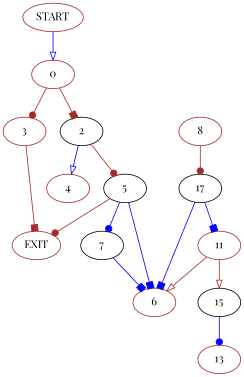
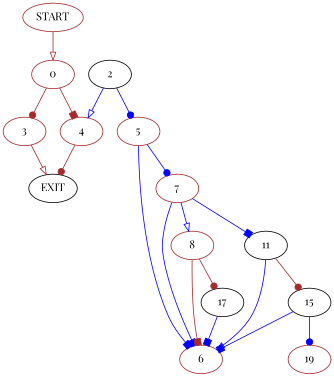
edge "START" -> "0": color blue -> brown
edge "0" -> "2": now "0" -> "4"
edge "2" -> "5": color brown -> blue
edge "3" -> "EXIT": arrowhead box -> onormal
node "5": color black -> brown
edge "7" -> "8": added
edge "17" -> "11": now "7" -> "11"
edge "5" -> "EXIT": now "4" -> "EXIT"
node "EXIT": color brown -> black
node "7": color black -> brown
node "11": color brown -> black
edge "11" -> "15": arrowhead onormal -> dot
edge "11" -> "6": color brown -> blue
edge "8" -> "6": added
edge "15" -> "6": added
node "13": label "13" -> "19"
